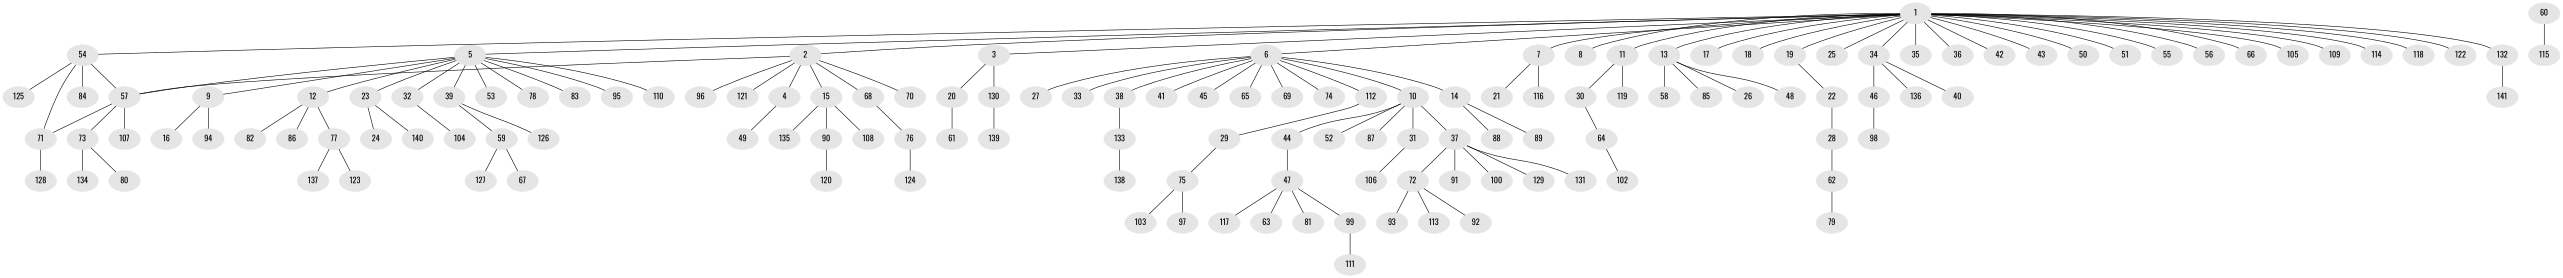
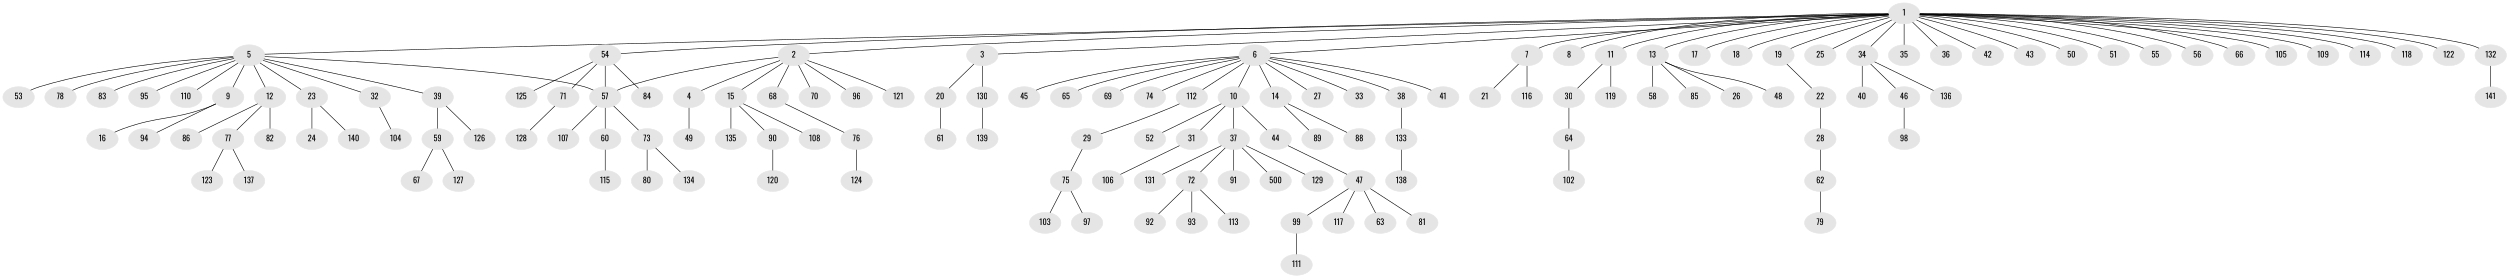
edge "57" -- "71": now "57" -- "60"
node "87": removed
node "100": label "100" -> "500"
